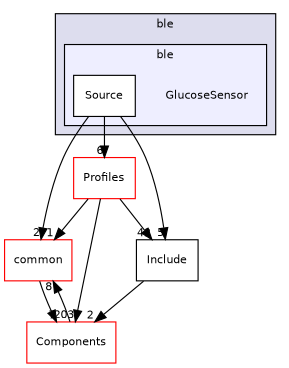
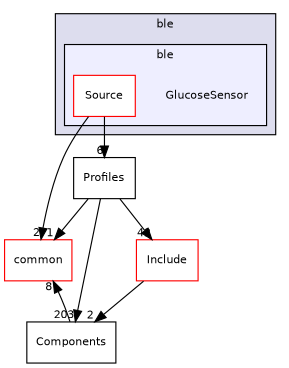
node "Source": color black -> red
edge "Source" -> "Include": removed
node "Profiles": color red -> black
node "Include": color black -> red
edge "common" -> "Components": removed
node "Components": color red -> black
